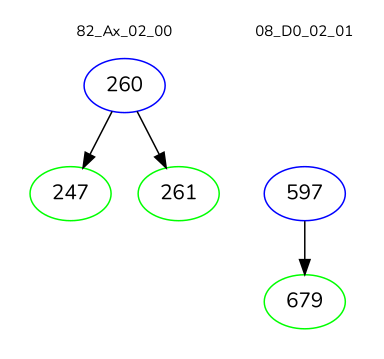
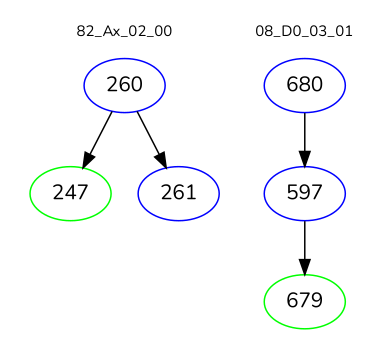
cluster "08_D0_02_01": label "08_D0_02_01" -> "08_D0_03_01"
node "680": added
node "261": color green -> blue
